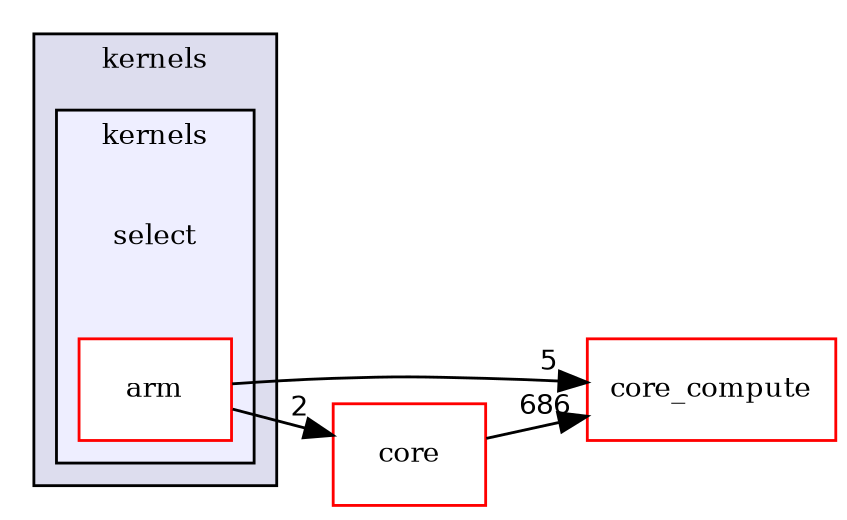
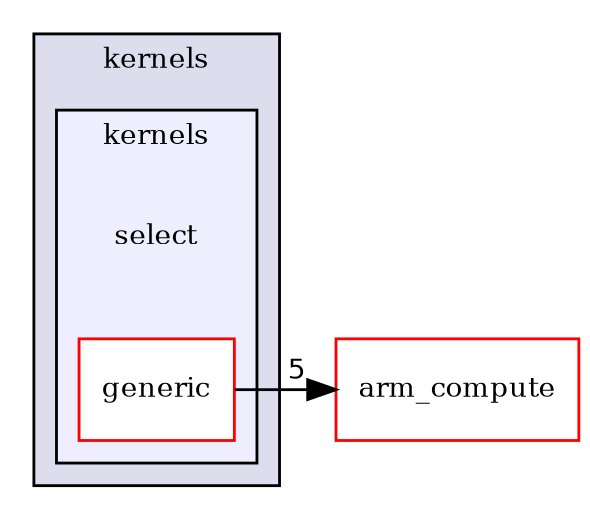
node "arm": label "arm" -> "generic"
node "core_compute": label "core_compute" -> "arm_compute"
node "core": removed
